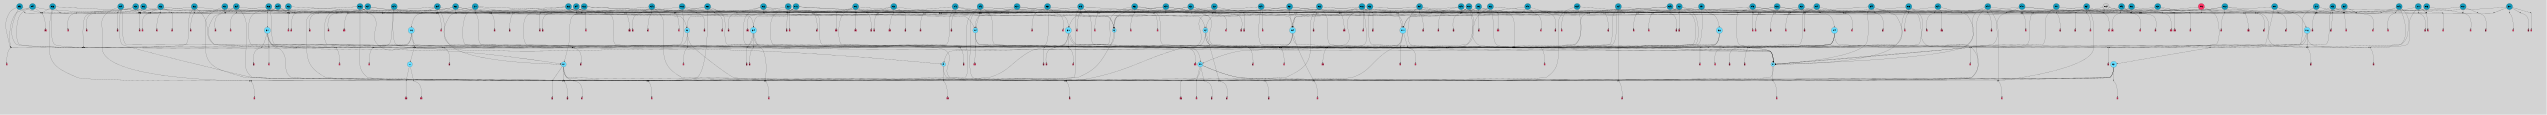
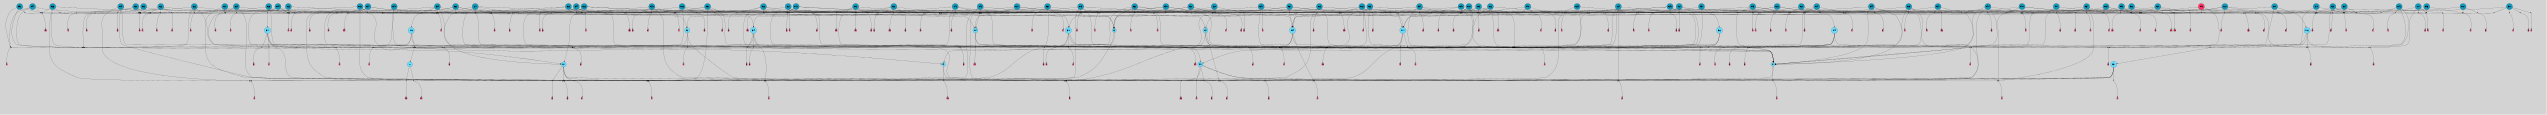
node "T289": fillcolor #cccccc -> #1199bb
